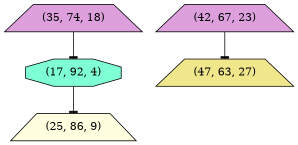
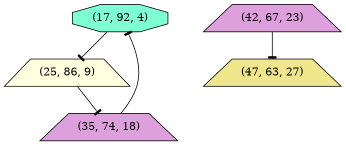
edge "(25, 86, 9)" -> "(35, 74, 18)": added
